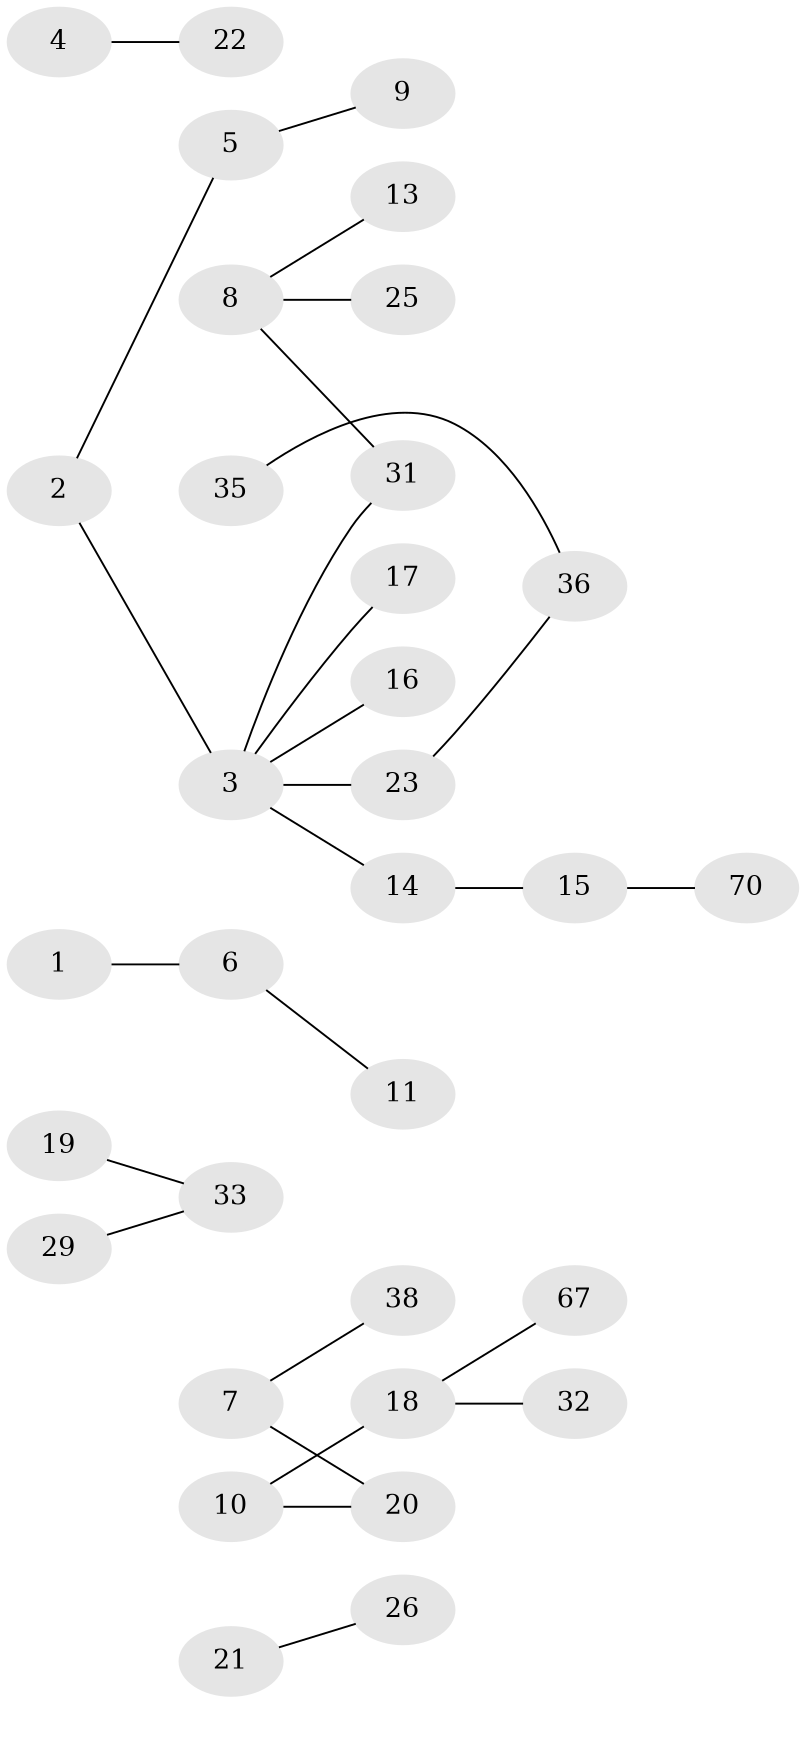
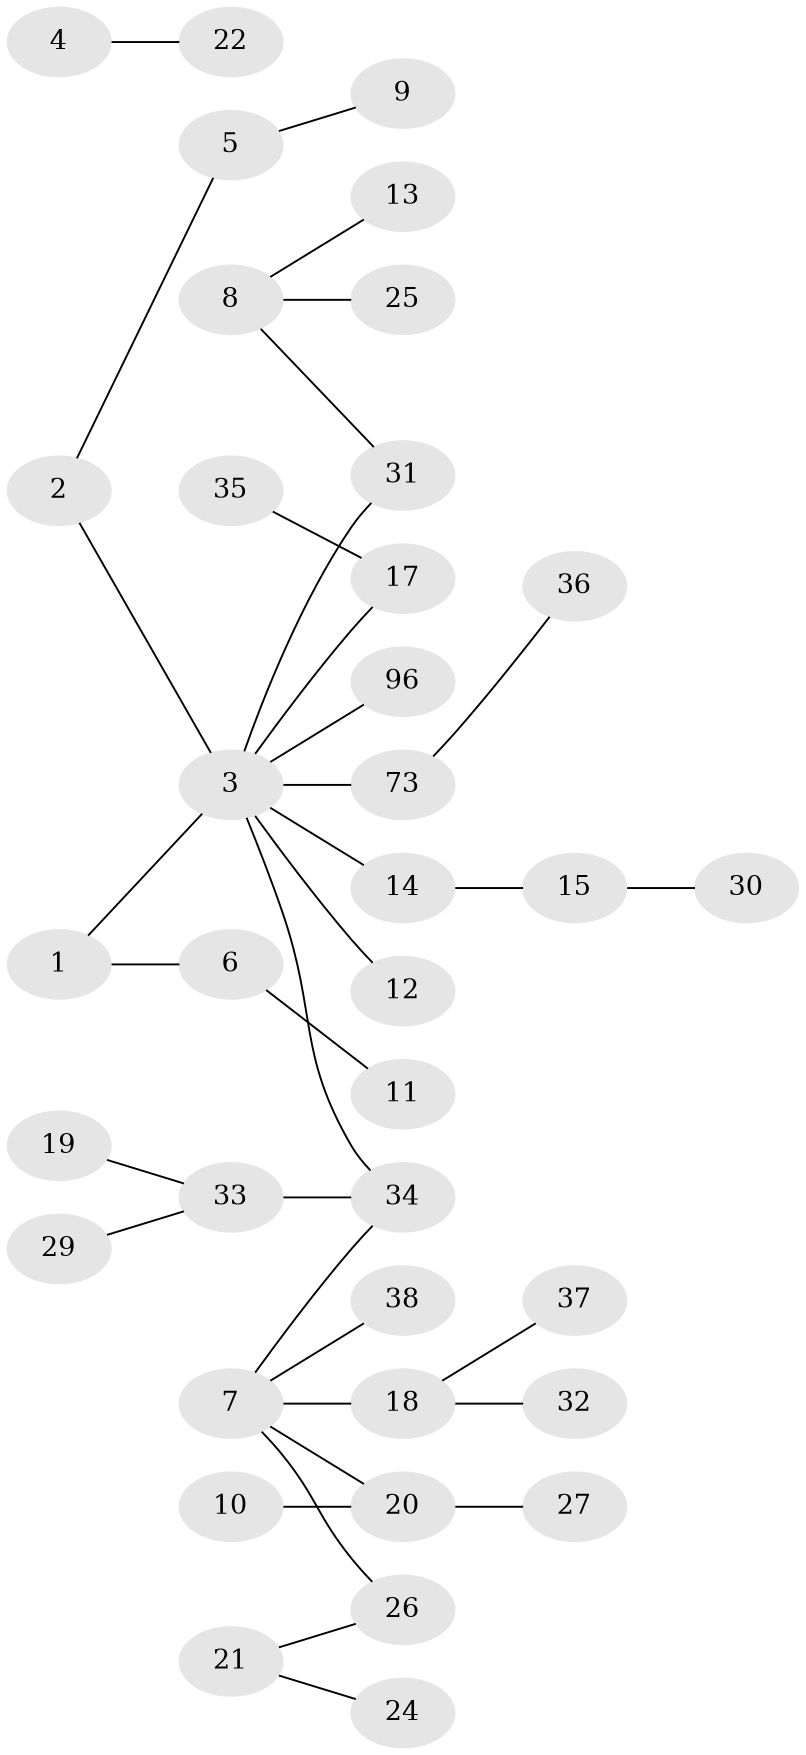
edge "35" -- "36": now "35" -- "17"
node "16": label "16" -> "96"
node "23": label "23" -> "73"
edge "3" -- "1": added
node "70": label "70" -> "30"
node "12": added
node "34": added
node "67": label "67" -> "37"
edge "18" -- "10": now "18" -- "7"
edge "7" -- "26": added
node "27": added
node "24": added
